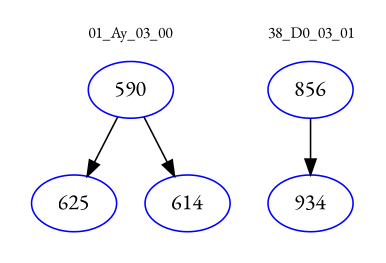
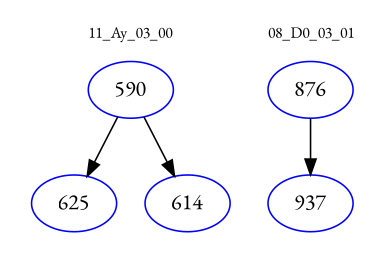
cluster "01_Ay_03_00": label "01_Ay_03_00" -> "11_Ay_03_00"
cluster "38_D0_03_01": label "38_D0_03_01" -> "08_D0_03_01"
node "856": label "856" -> "876"
node "934": label "934" -> "937"
